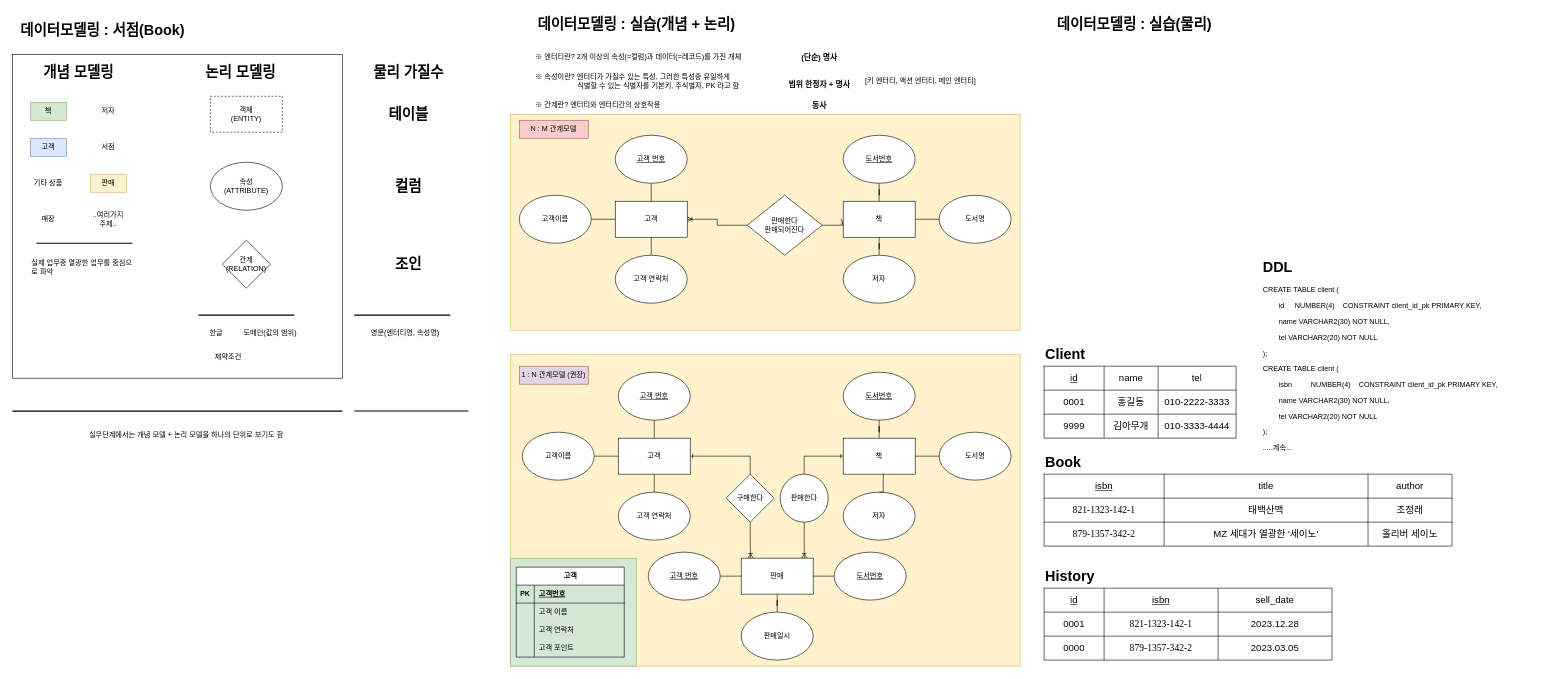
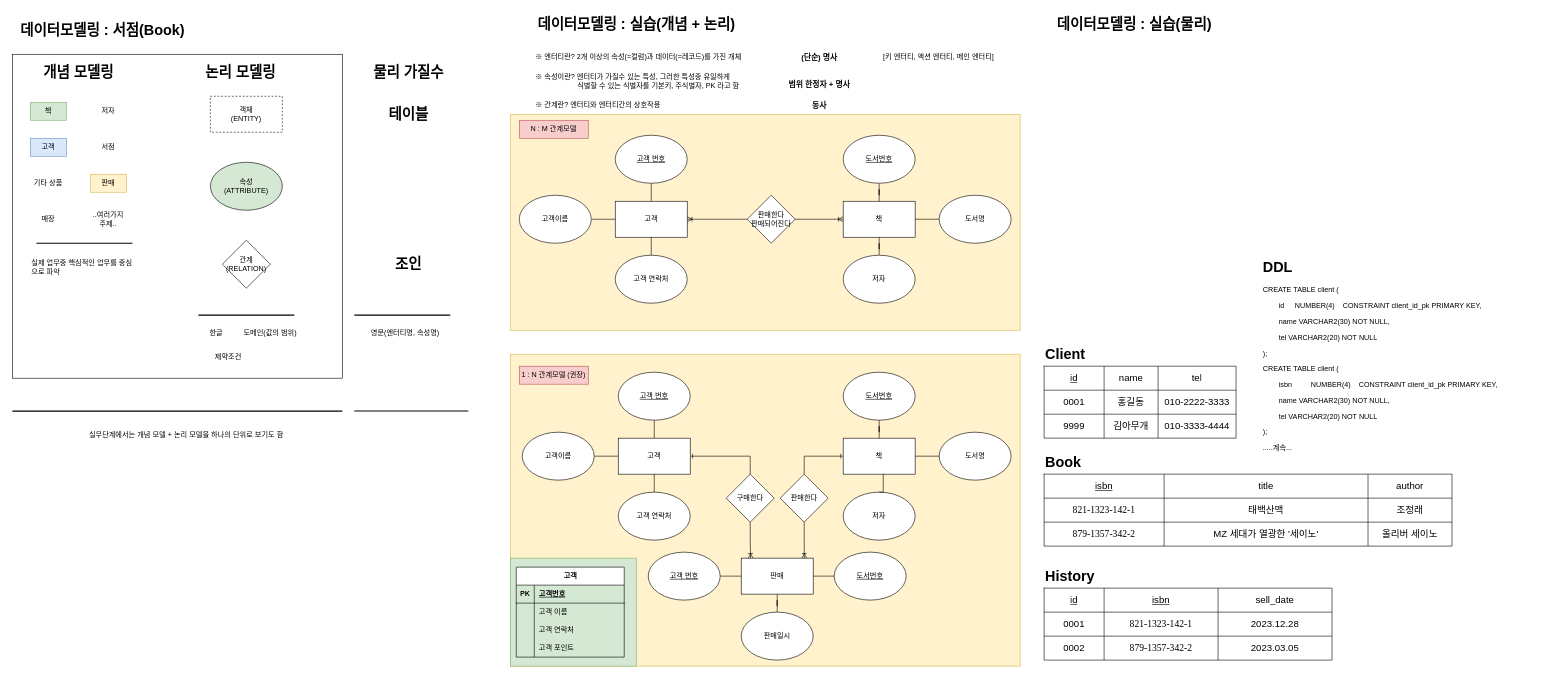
node "[키 엔터티, 액션 엔터티, 메인 엔터티]": moved (924, 81) -> (942, 57)
node "속성 (ATTRIBUTE)": fillcolor #ffffff -> #d5e8d4
node "컬럼": removed
node "판매한다 판매되어진다": size 75x60 -> 48x48
node "실제 업무중 열광한 업무를 중심으로 파악": label "실제 업무중 열광한 업무를 중심으로 파악" -> "실제 업무중 핵심적인 업무를 중심으로 파악"
node "1 : N 관계모델 (권장)": fillcolor #e1d5e7 -> #f8cecc
node "판매한다": shape ellipse -> diamond
node "0000": label "0000" -> "0002"
